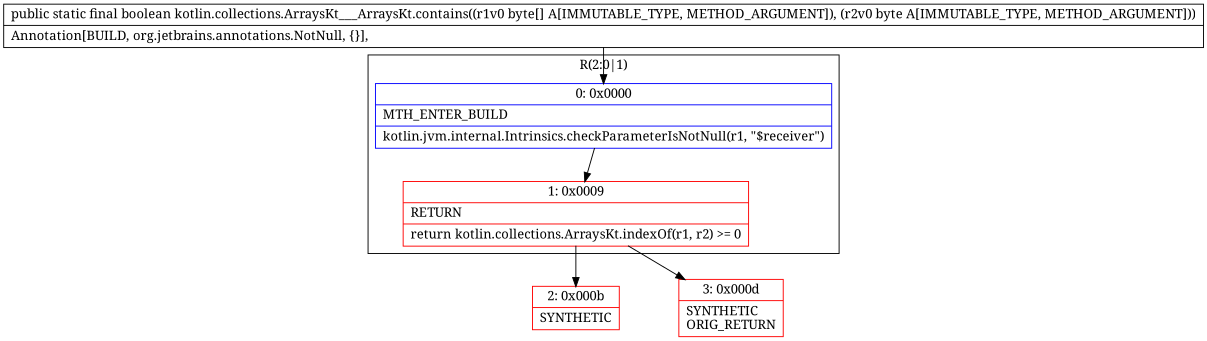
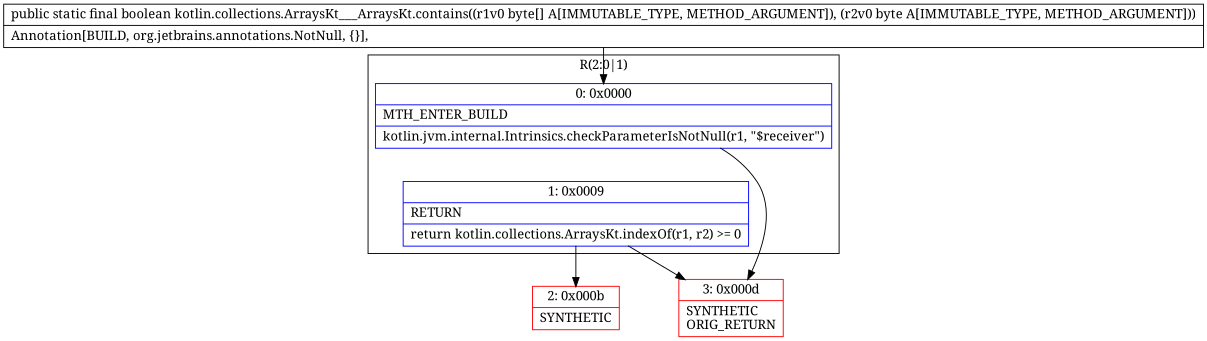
edge "0: 0x0000" -> "1: 0x0009": now "0: 0x0000" -> "3: 0x000d"
node "1: 0x0009": color red -> blue
